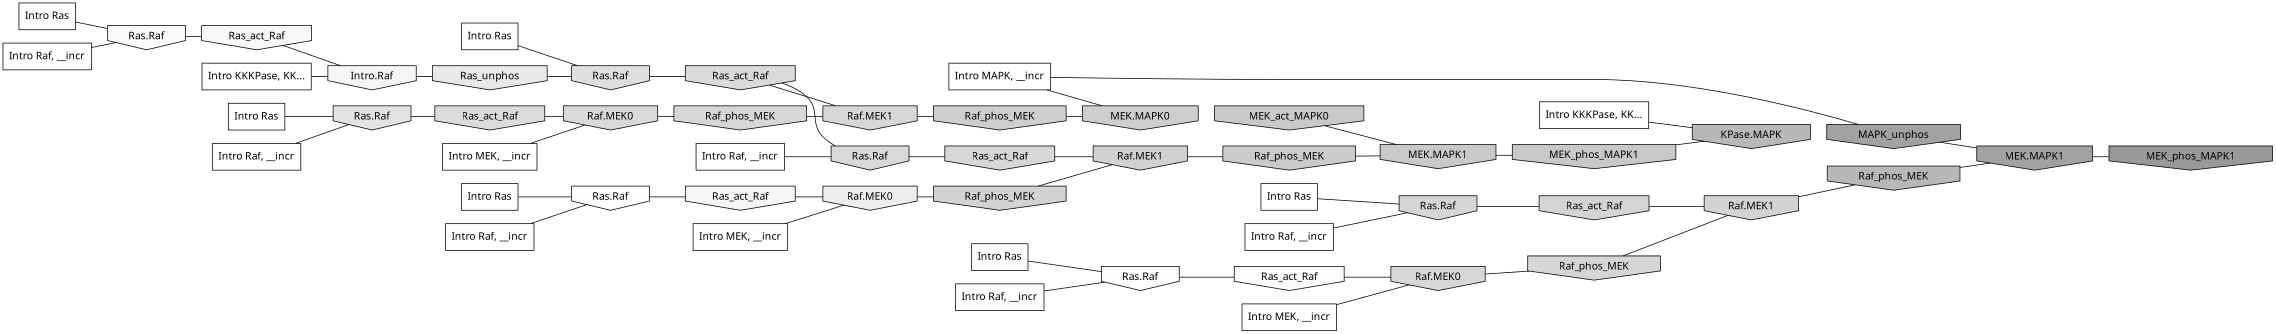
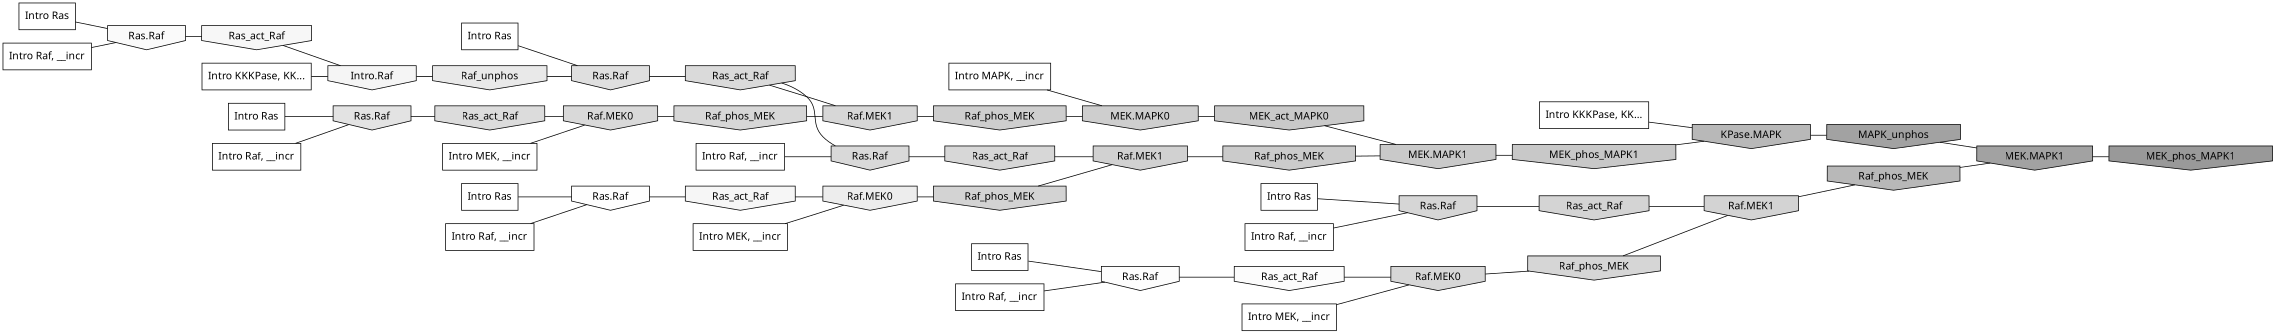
node "Ras_unphos": label "Ras_unphos" -> "Raf_unphos"
edge "Intro MAPK, __incr" -- "MAPK_unphos": now "KPase.MAPK" -- "MAPK_unphos"
edge "MEK.MAPK0" -- "MEK_act_MAPK0": added
